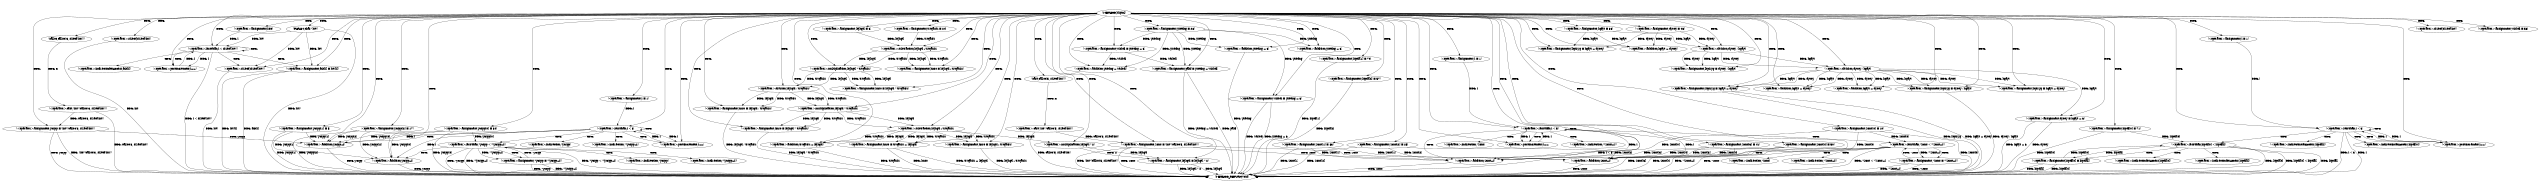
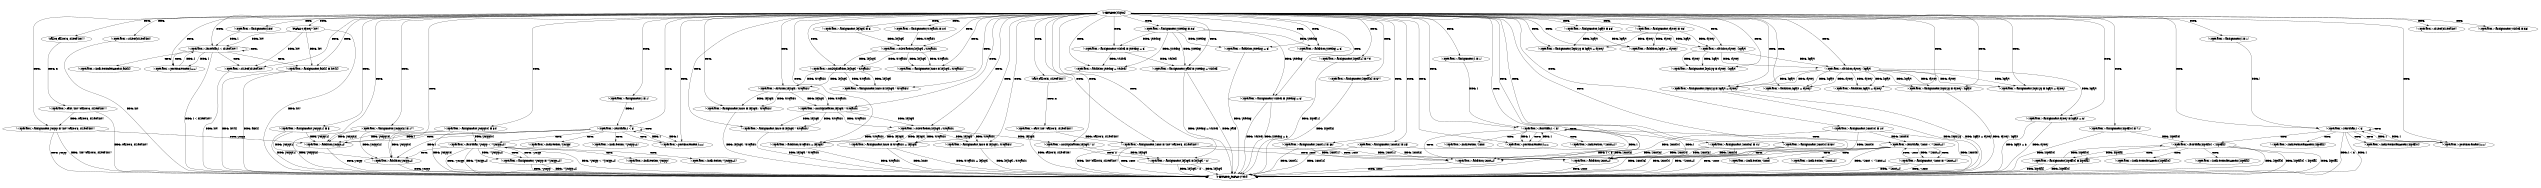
node "(PARAM,char* htv)": label "(PARAM,char* htv)" -> "(PARAM,dyooy* htv)"
node "(METHOD_RETURN,void)": label "(METHOD_RETURN,void)" -> "(METHOD_PARAM,void)"
